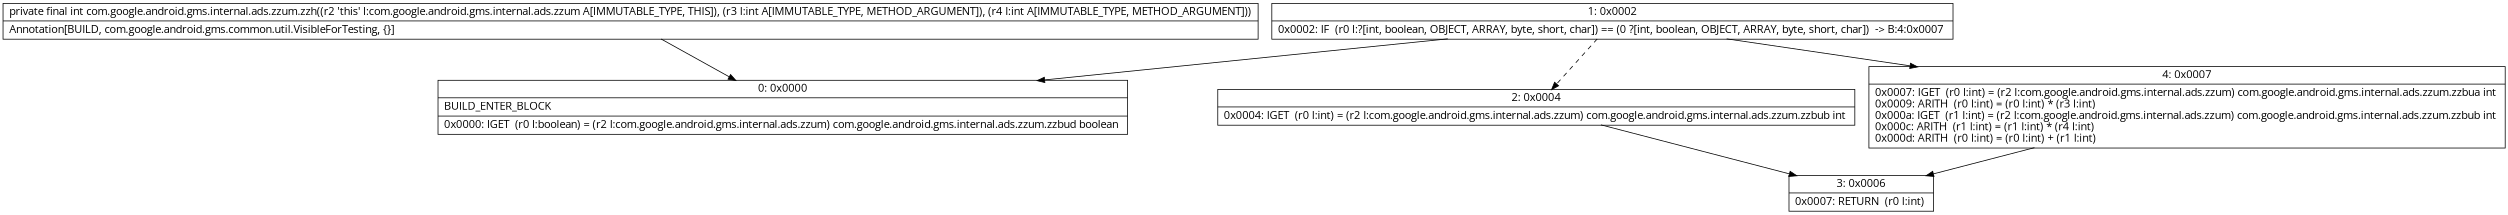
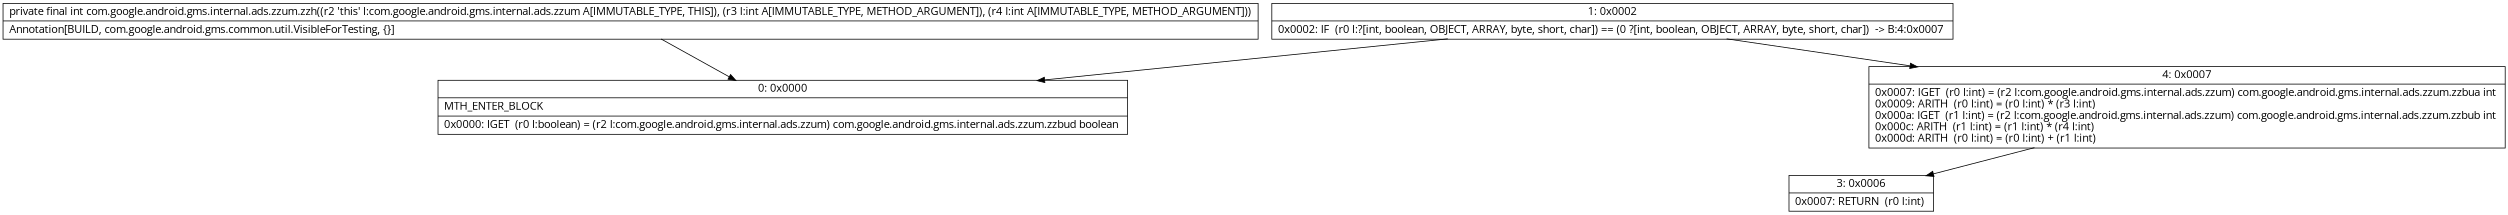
node "0: 0x0000": text "BUILD_ENTER_BLOCK" -> "MTH_ENTER_BLOCK"
node "2: 0x0004": removed
